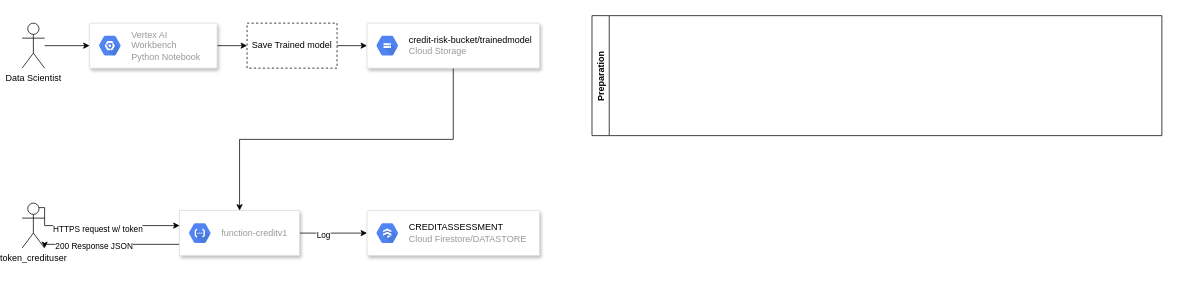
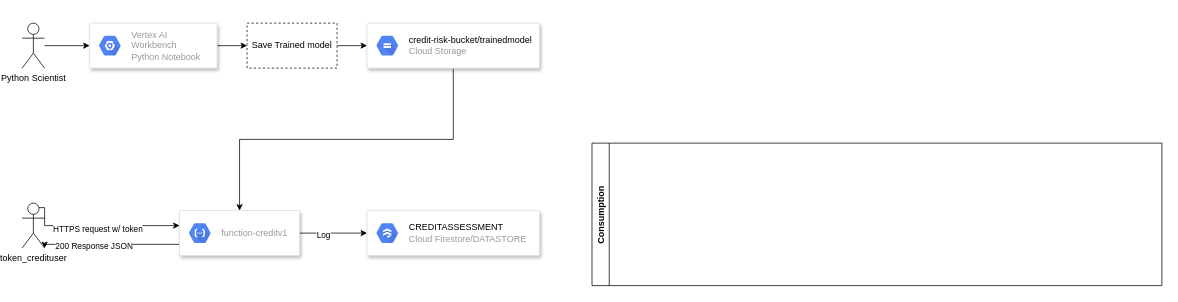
node "Preparation": removed
node "Data Scientist": label "Data Scientist" -> "Python Scientist"
node "Consumption": added
